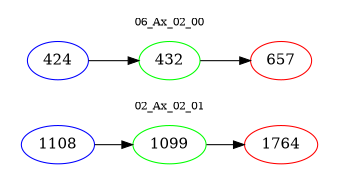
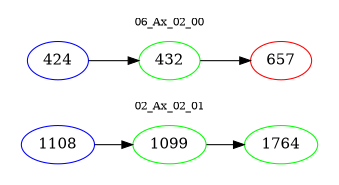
node "1764": color red -> green
